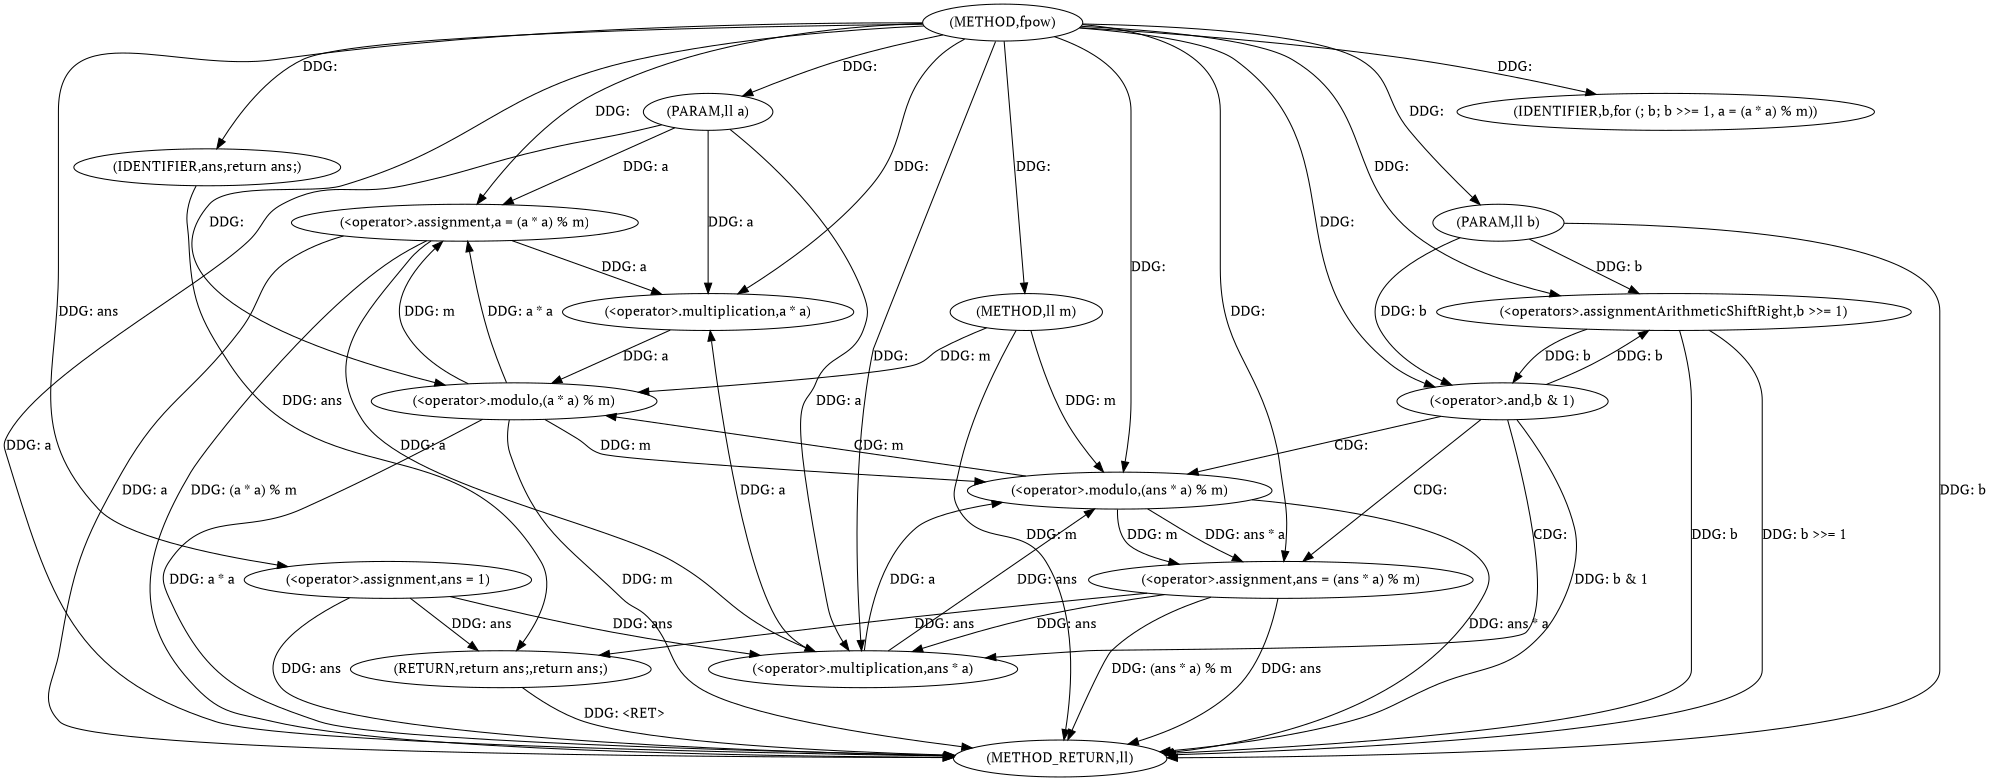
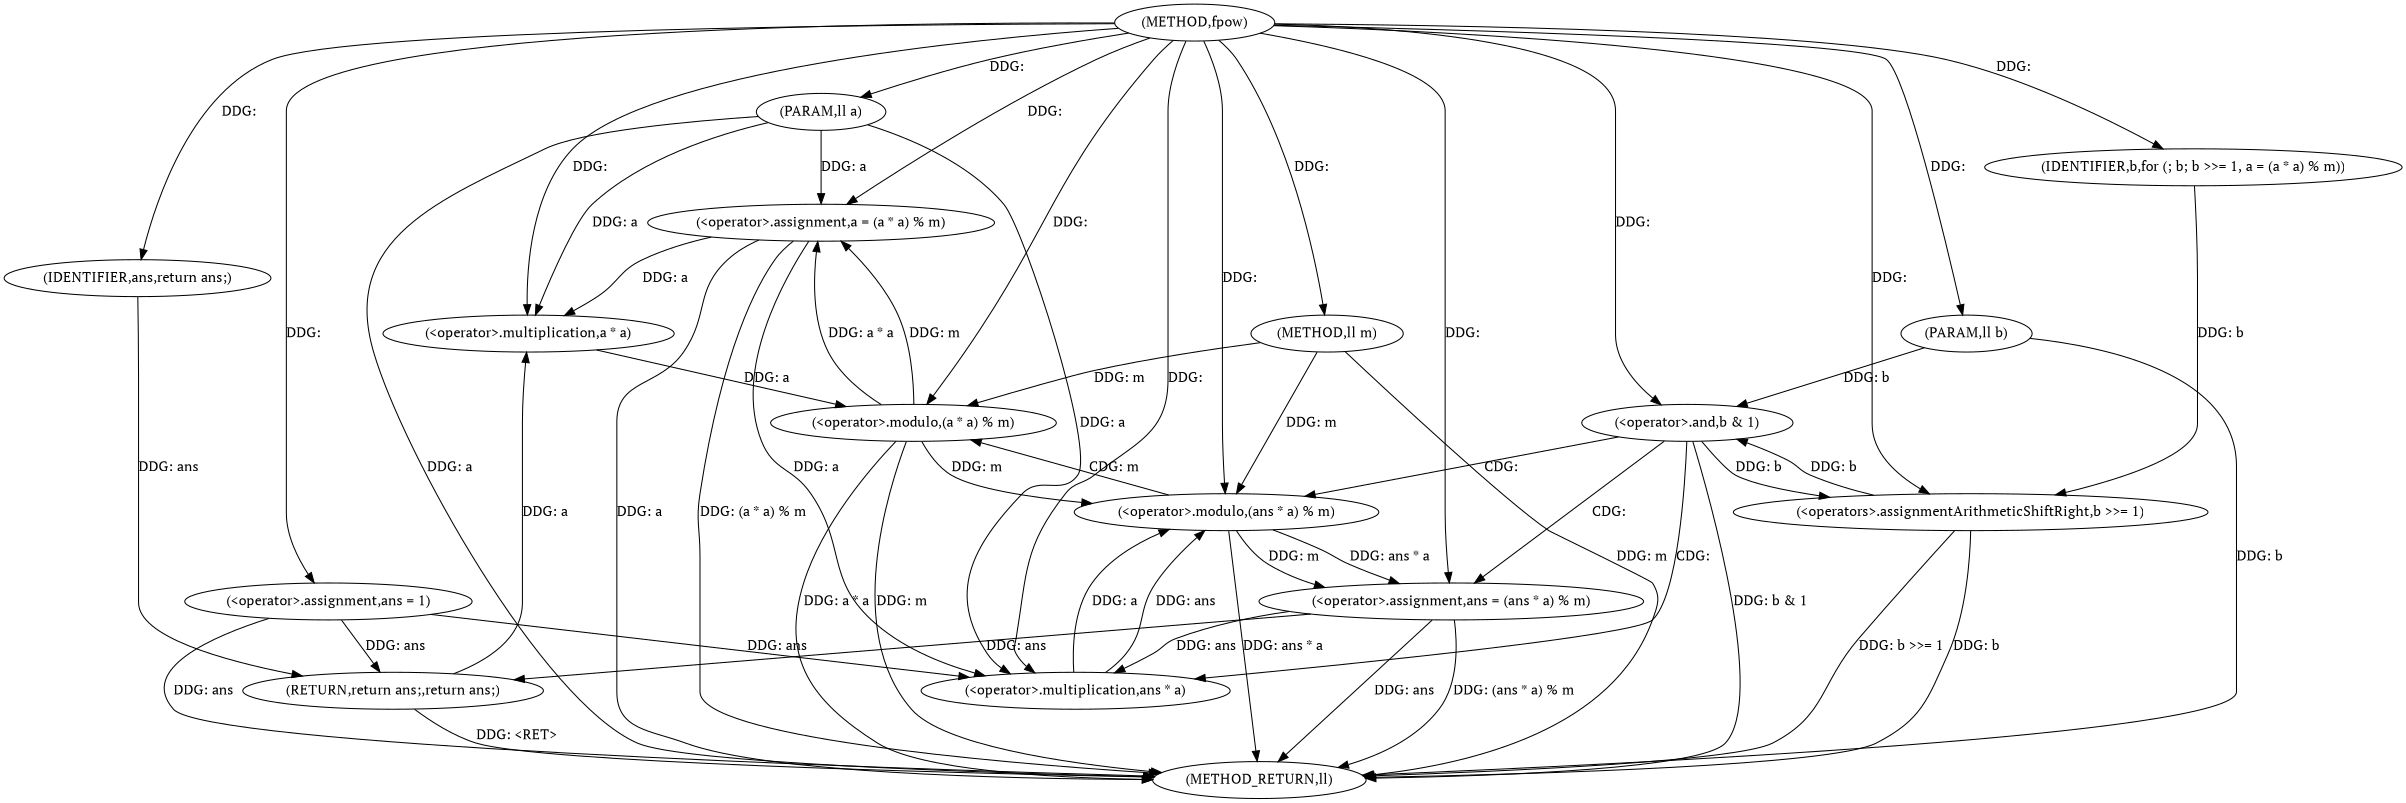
edge "(PARAM,ll b)" -> "(<operators>.assignmentArithmeticShiftRight,b >>= 1)": now "(IDENTIFIER,b,for (; b; b >>= 1, a = (a * a) % m))" -> "(<operators>.assignmentArithmeticShiftRight,b >>= 1)"
edge "(METHOD,fpow)" -> "(<operator>.assignment,ans = 1)": label "DDG: ans" -> "DDG: "
edge "(<operator>.multiplication,ans * a)" -> "(<operator>.multiplication,a * a)": now "(RETURN,return ans;,return ans;)" -> "(<operator>.multiplication,a * a)"
